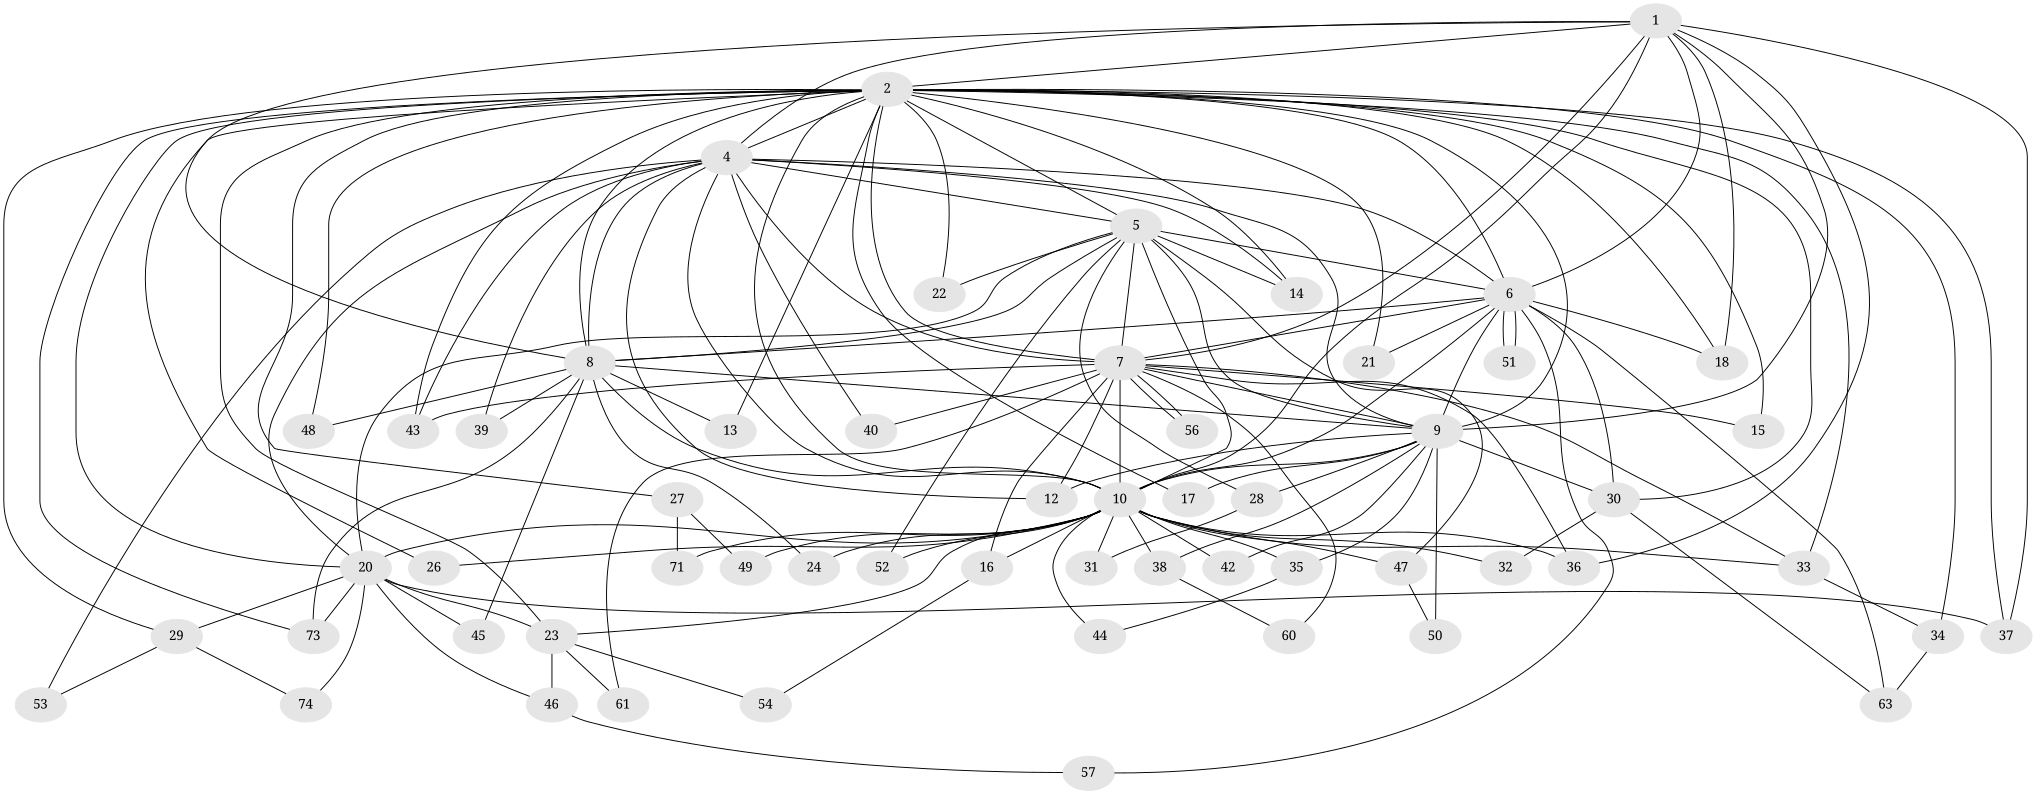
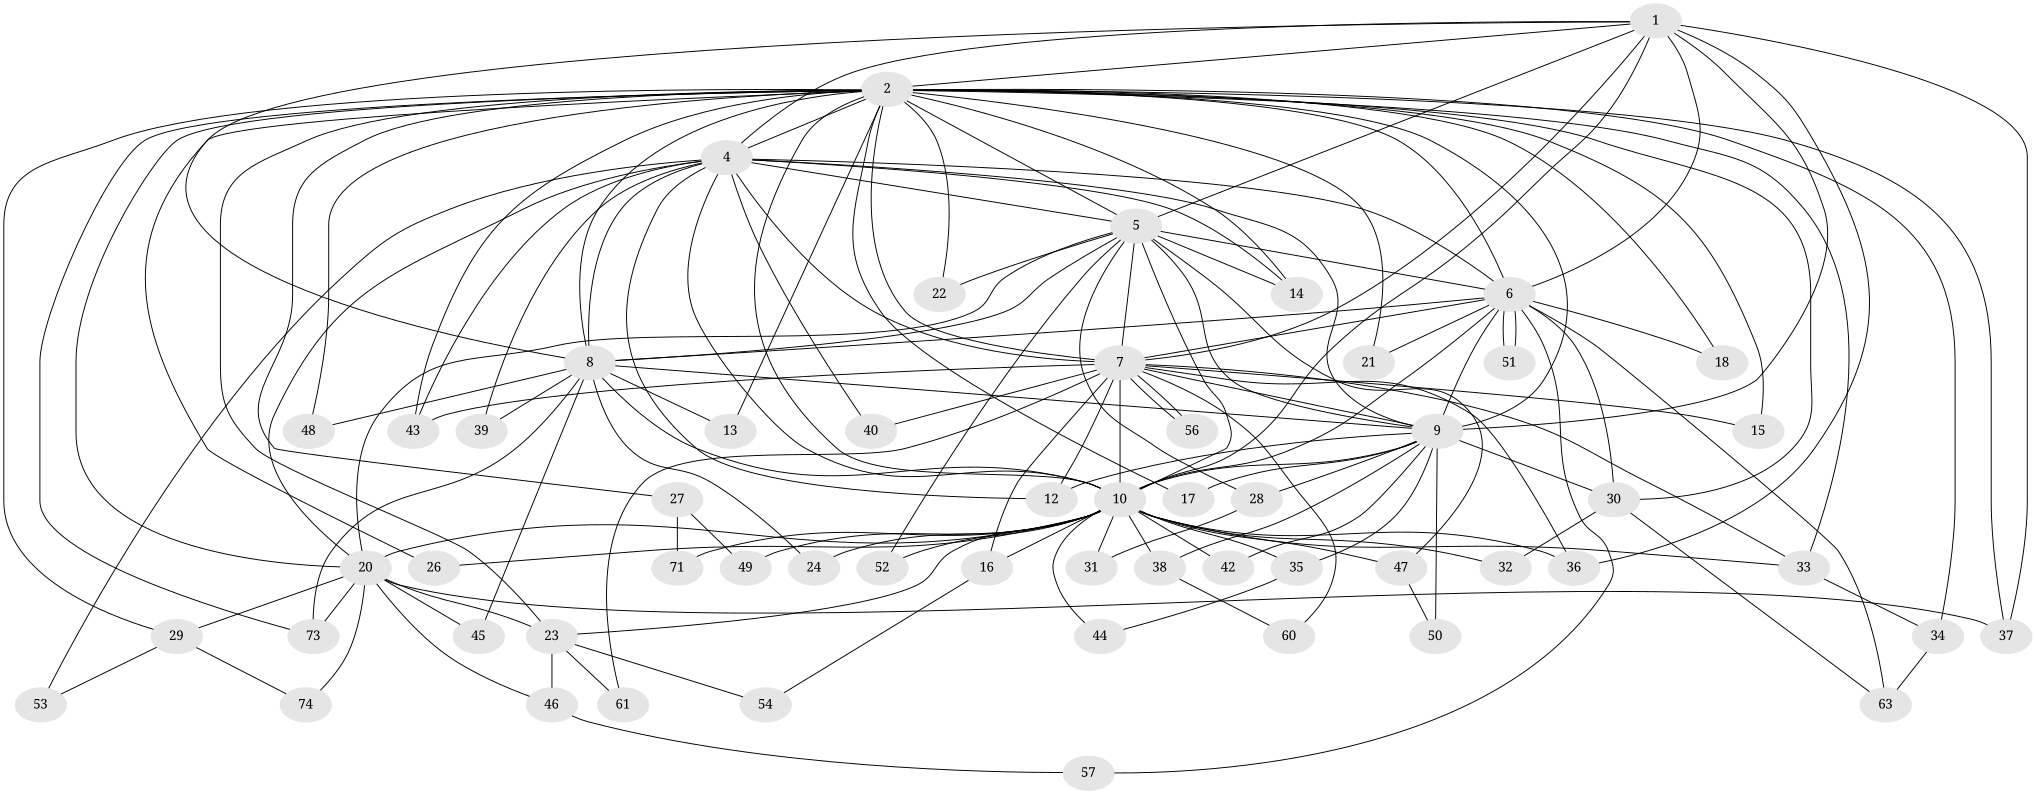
edge "1" -- "18": now "1" -- "5"
